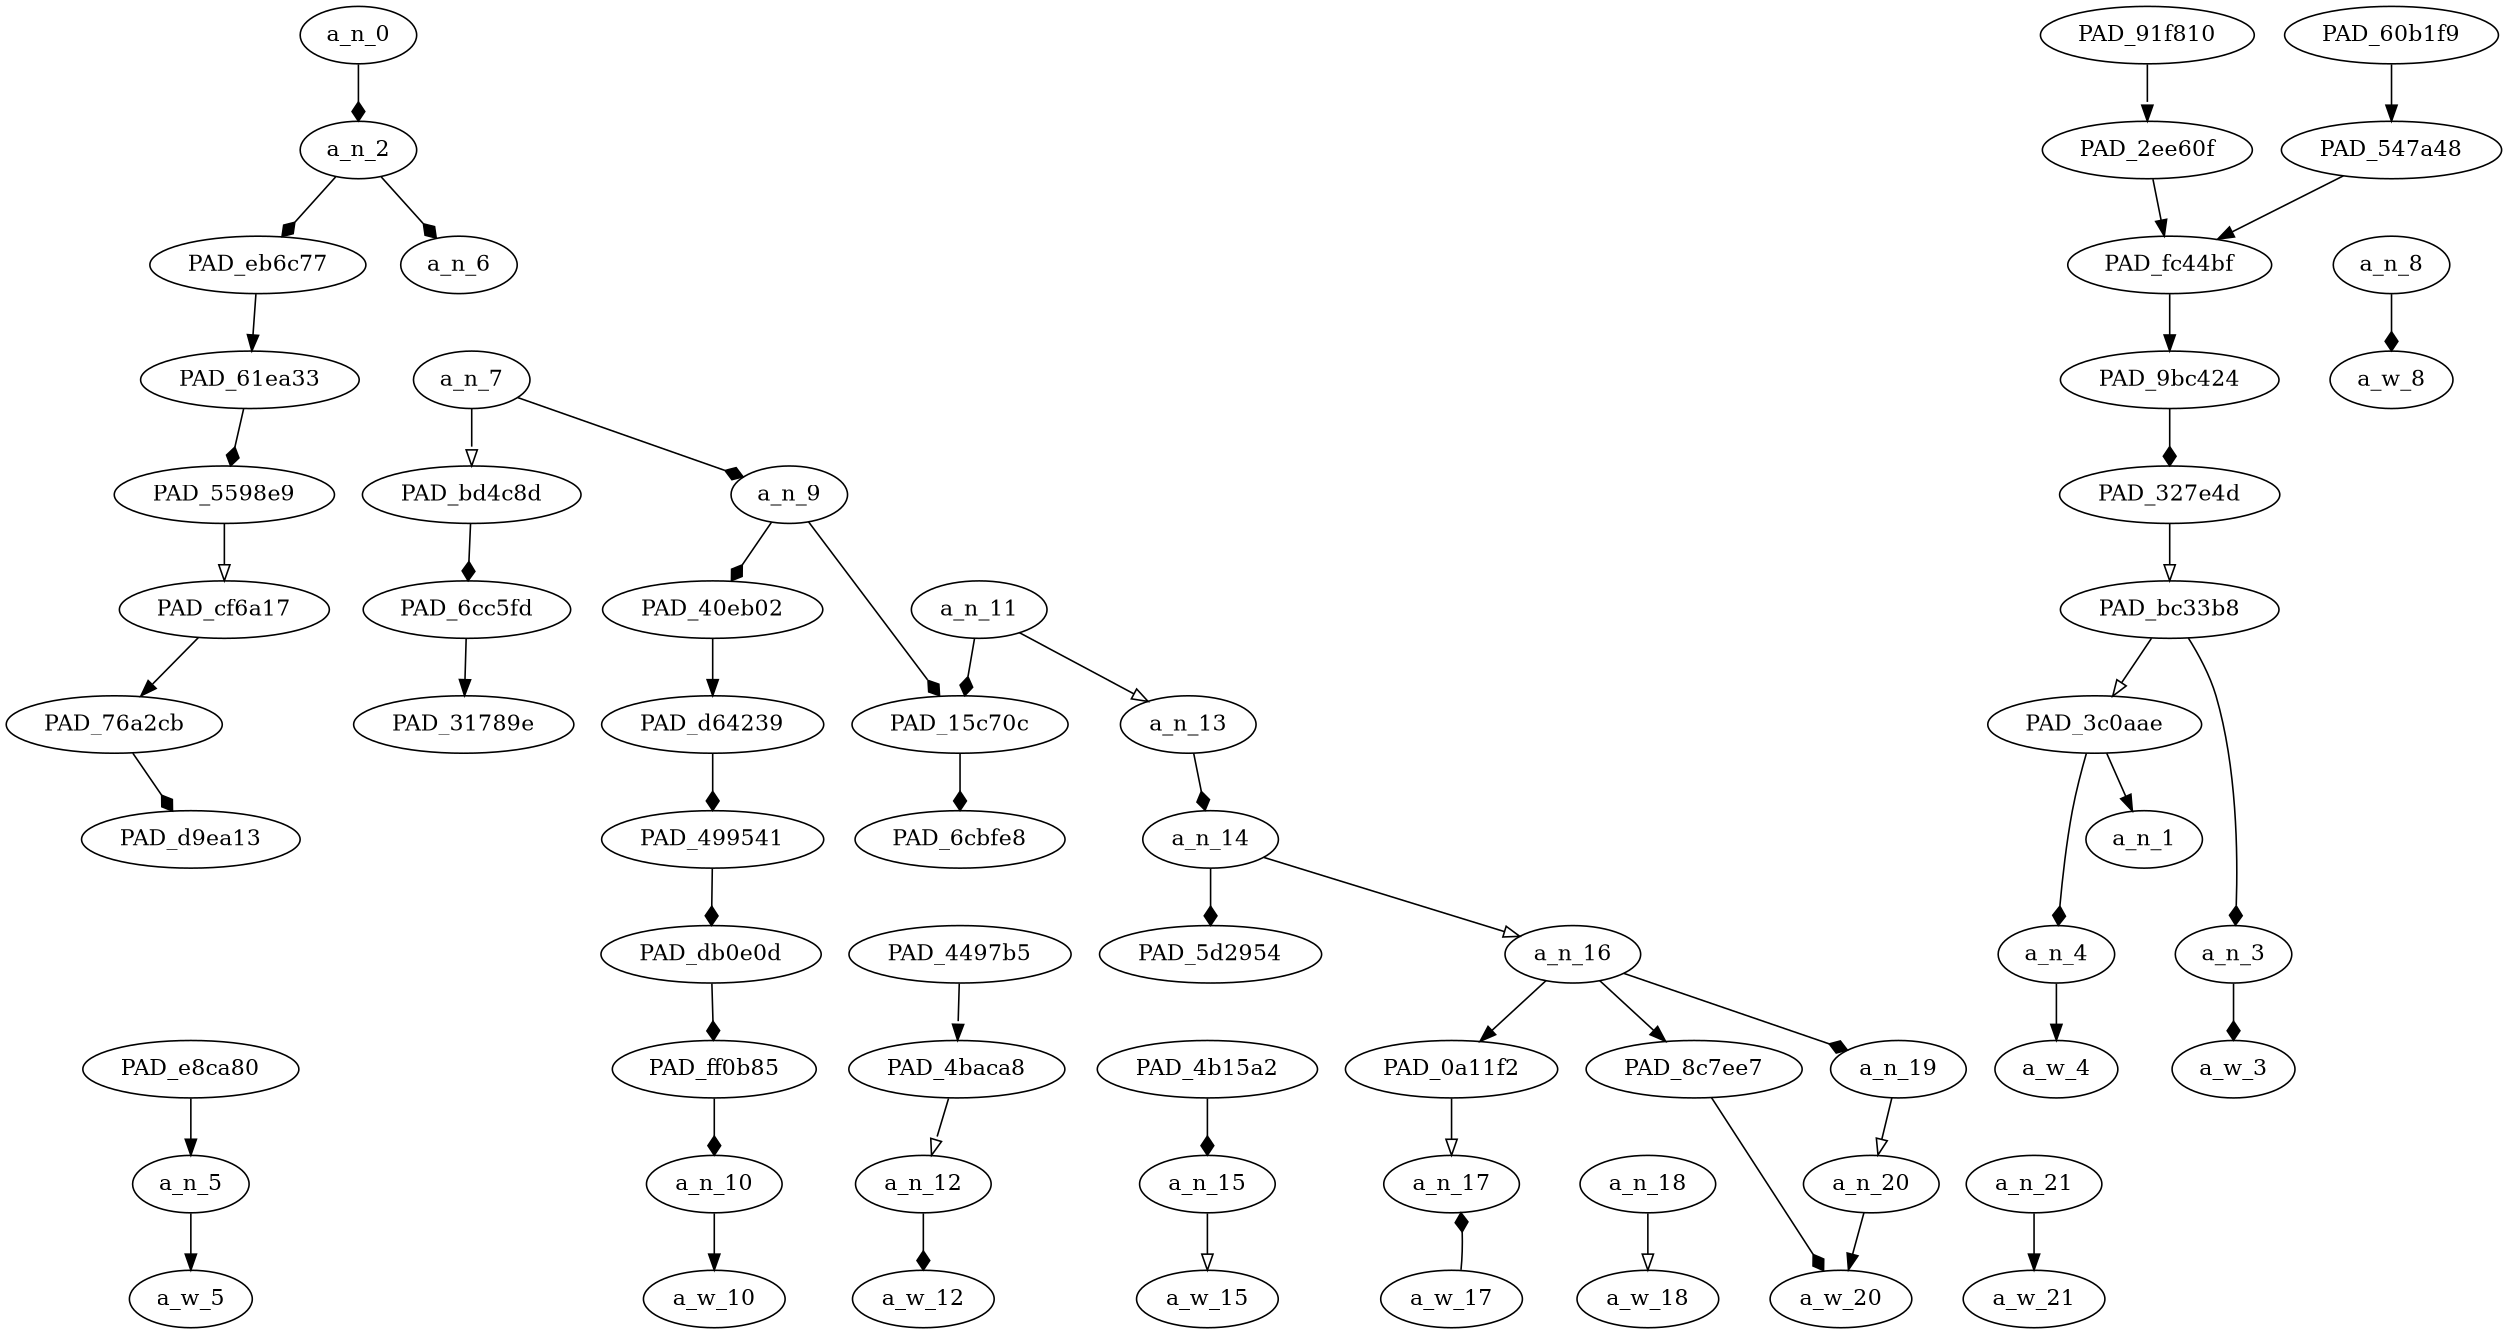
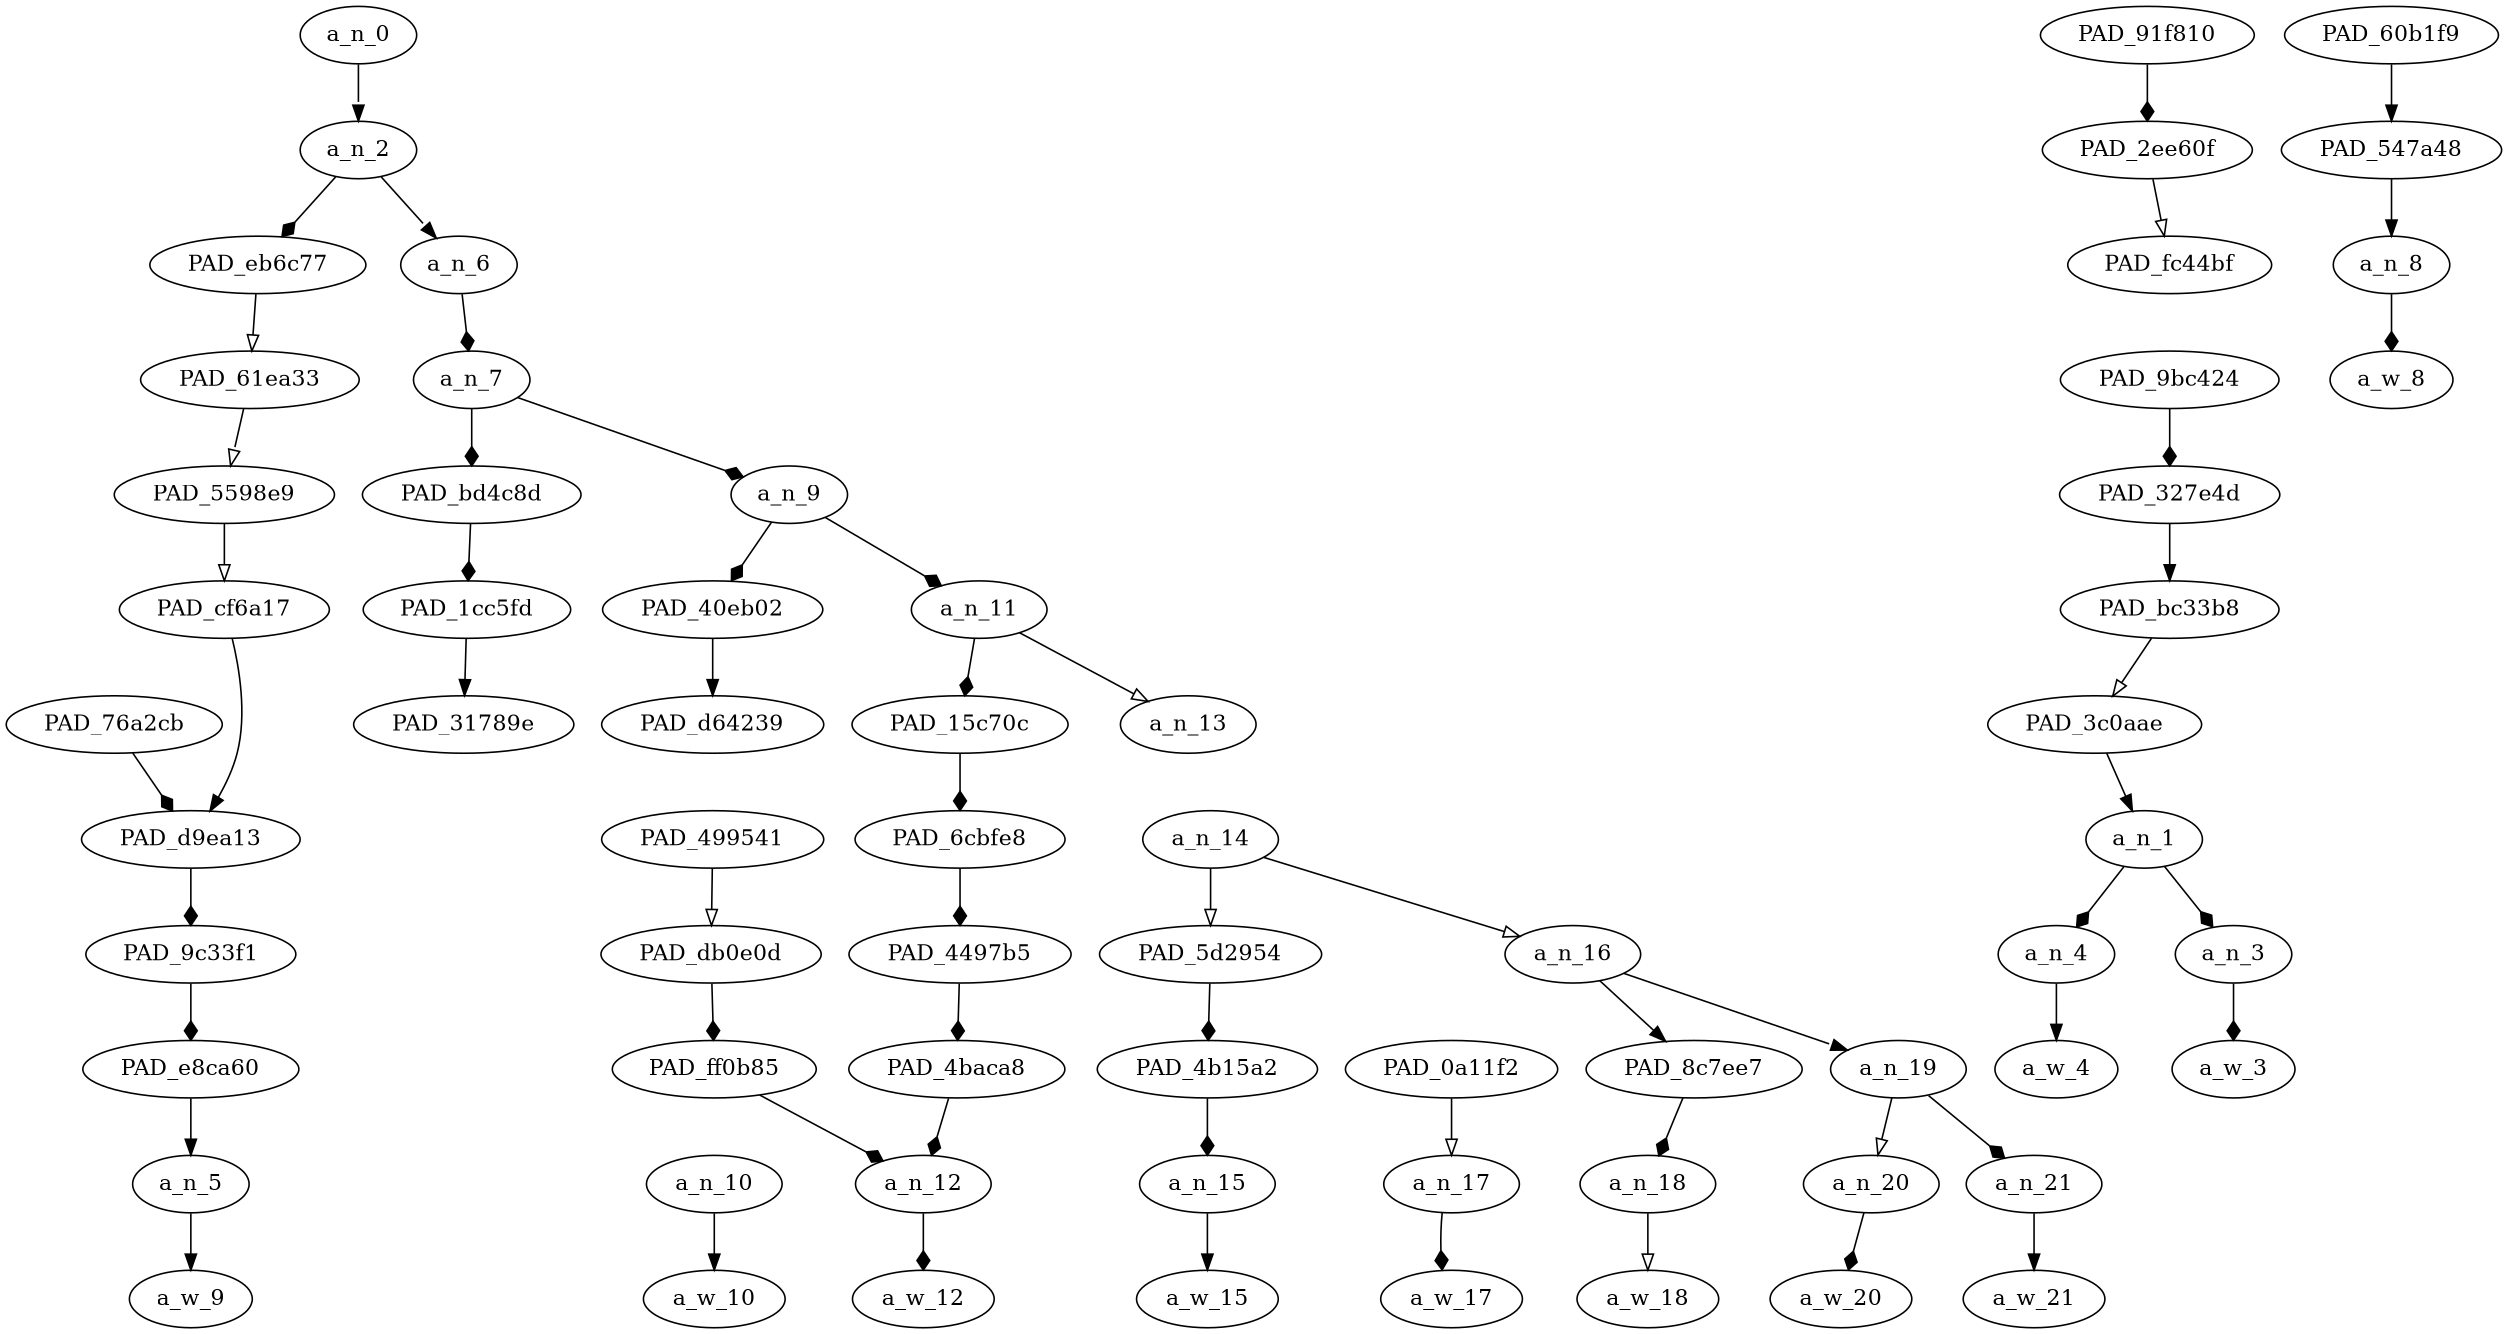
edge "a_n_0" -> "a_n_2": arrowhead diamond -> normal
edge "PAD_91f810" -> "PAD_2ee60f": arrowhead normal -> diamond
edge "a_n_2" -> "a_n_6": arrowhead diamond -> normal
edge "PAD_2ee60f" -> "PAD_fc44bf": arrowhead normal -> onormal
edge "PAD_547a48" -> "PAD_fc44bf": now "PAD_547a48" -> "a_n_8"
edge "a_n_6" -> "a_n_7": added
edge "PAD_eb6c77" -> "PAD_61ea33": arrowhead normal -> onormal
edge "PAD_fc44bf" -> "PAD_9bc424": removed
edge "PAD_61ea33" -> "PAD_5598e9": arrowhead diamond -> onormal
edge "a_n_7" -> "PAD_bd4c8d": arrowhead onormal -> diamond
edge "PAD_327e4d" -> "PAD_bc33b8": arrowhead onormal -> normal
edge "a_n_9" -> "PAD_15c70c": now "a_n_9" -> "a_n_11"
node "PAD_6cc5fd": label "PAD_6cc5fd" -> "PAD_1cc5fd"
edge "PAD_cf6a17" -> "PAD_76a2cb": now "PAD_cf6a17" -> "PAD_d9ea13"
edge "PAD_bc33b8" -> "a_n_3": now "a_n_1" -> "a_n_3"
edge "a_n_13" -> "a_n_14": removed
edge "PAD_d64239" -> "PAD_499541": removed
edge "PAD_3c0aae" -> "a_n_4": now "a_n_1" -> "a_n_4"
edge "PAD_6cbfe8" -> "PAD_4497b5": added
edge "PAD_499541" -> "PAD_db0e0d": arrowhead diamond -> onormal
edge "a_n_14" -> "PAD_5d2954": arrowhead diamond -> onormal
node "PAD_9c33f1": added
edge "PAD_4497b5" -> "PAD_4baca8": arrowhead normal -> diamond
edge "PAD_5d2954" -> "PAD_4b15a2": added
edge "a_n_16" -> "PAD_0a11f2": removed
edge "a_n_16" -> "a_n_19": arrowhead diamond -> normal
node "PAD_e8ca80": label "PAD_e8ca80" -> "PAD_e8ca60"
edge "PAD_ff0b85" -> "a_n_10": now "PAD_ff0b85" -> "a_n_12"
edge "PAD_4baca8" -> "a_n_12": arrowhead onormal -> diamond
edge "a_n_19" -> "a_n_21": added
edge "PAD_8c7ee7" -> "a_w_20": now "PAD_8c7ee7" -> "a_n_18"
edge "a_n_20" -> "a_w_20": arrowhead normal -> diamond
edge "a_n_15" -> "a_w_15": arrowhead onormal -> normal
edge "a_w_17" -> "a_n_17": reversed
node "a_w_5": label "a_w_5" -> "a_w_9"
